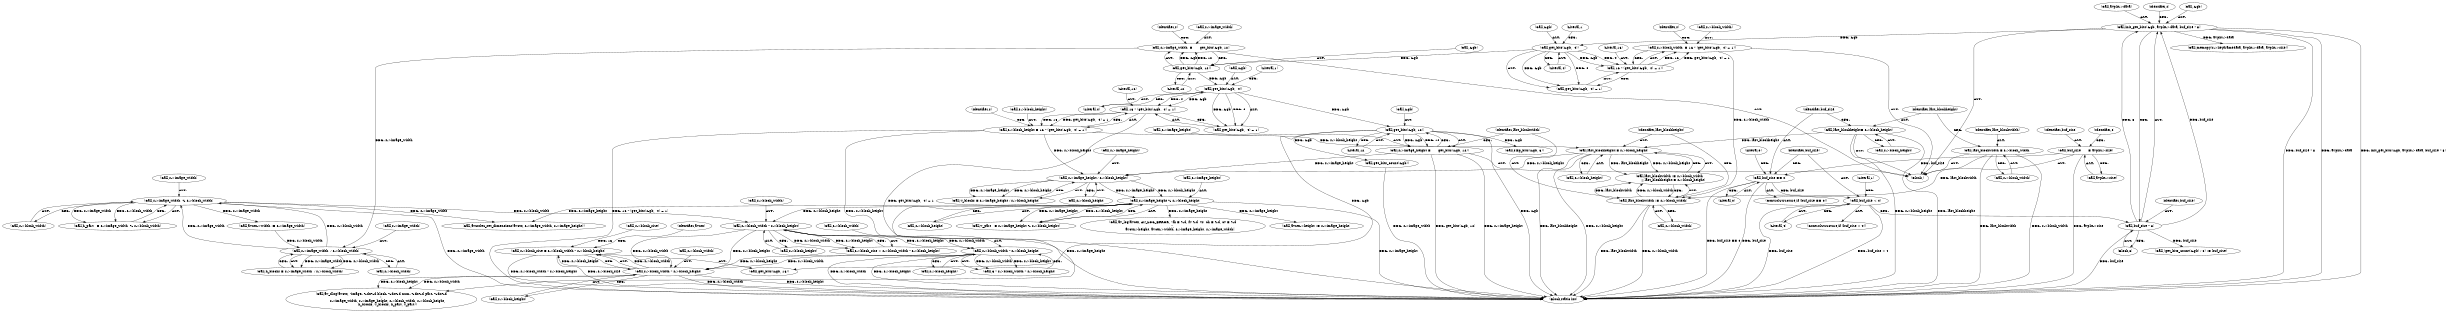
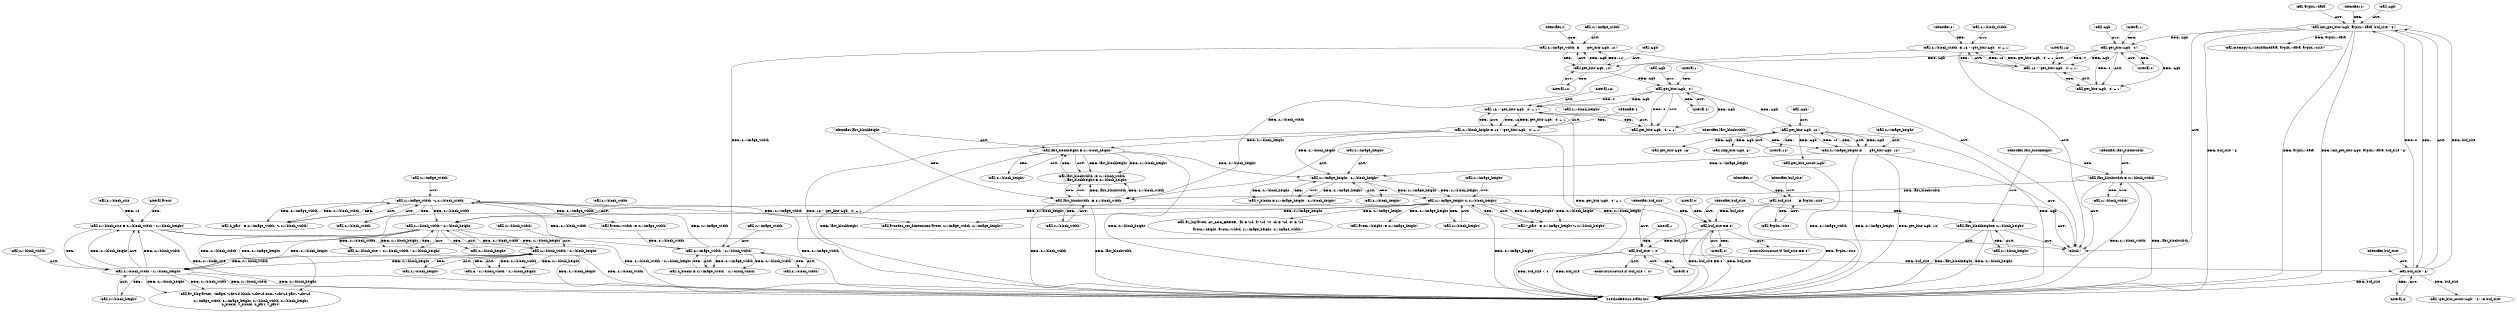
edge "(Call,last_blockheight= s->block_height)" -> "(Call,last_blockheight!= s->block_height)": removed, label "DDG: last_blockheight"
edge "(Call,buf_size == 0)" -> "(Call,buf_size < 4)": label "CFG: buf_size" -> "DDG: buf_size"
edge "(Call,buf_size < 4)" -> "(Call,buf_size * 8)": label "CFG: " -> "DDG: buf_size"
node "(Identifier,avctx)": label "(Identifier,avctx)" -> "(Literal,avctx)"
node "(Block,8)": label "(Block,8)" -> "(Literal,8)"
edge "(Call,s->block_size = s->block_width * s->block_height)" -> "(Call,get_bits(&gb, 16))": now "(Call,s->block_size = s->block_width * s->block_height)" -> "(Block,)"
node "(Block,static int)": label "(Block,static int)" -> "(MethodReturn,static int)"
